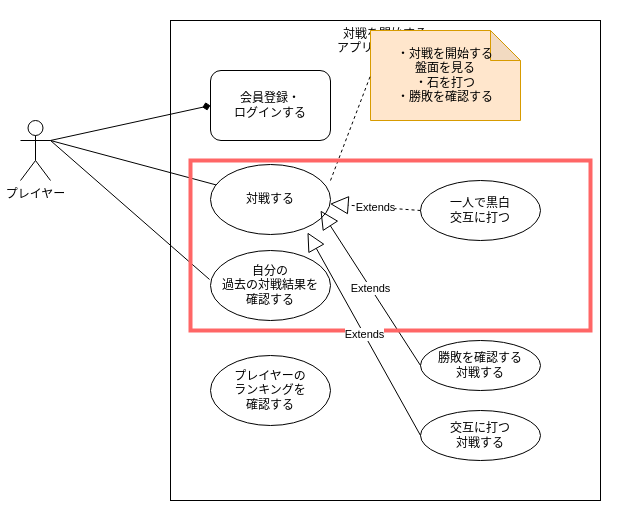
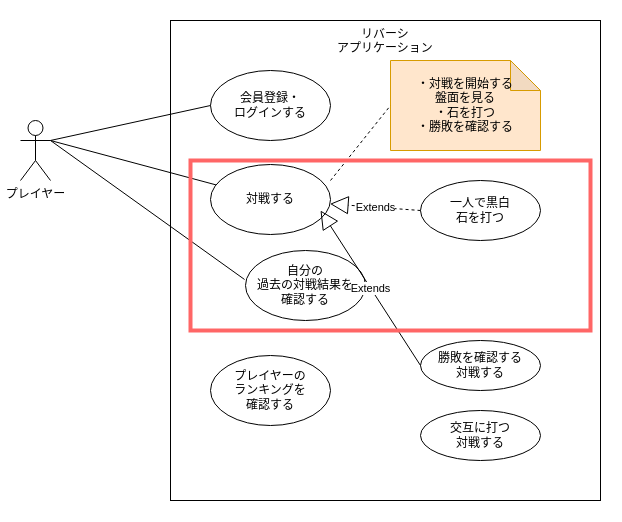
node "対戦を開始する アプリケーション": label "対戦を開始する アプリケーション" -> "リバーシ アプリケーション"
node "・対戦を開始する 盤面を見る ・石を打つ ・勝敗を確認する": moved (446, 76) -> (466, 106)
node "会員登録・ ログインする": shape rounded rectangle -> ellipse
edge "プレイヤー" -> "会員登録・ ログインする": arrowhead diamond -> none
node "一人で黒白 交互に打つ": label "一人で黒白 交互に打つ" -> "一人で黒白 石を打つ"
node "自分の 過去の対戦結果を 確認する": moved (271, 286) -> (306, 286)
edge "交互に打つ 対戦する" -> "対戦する": removed, label "Extends"
